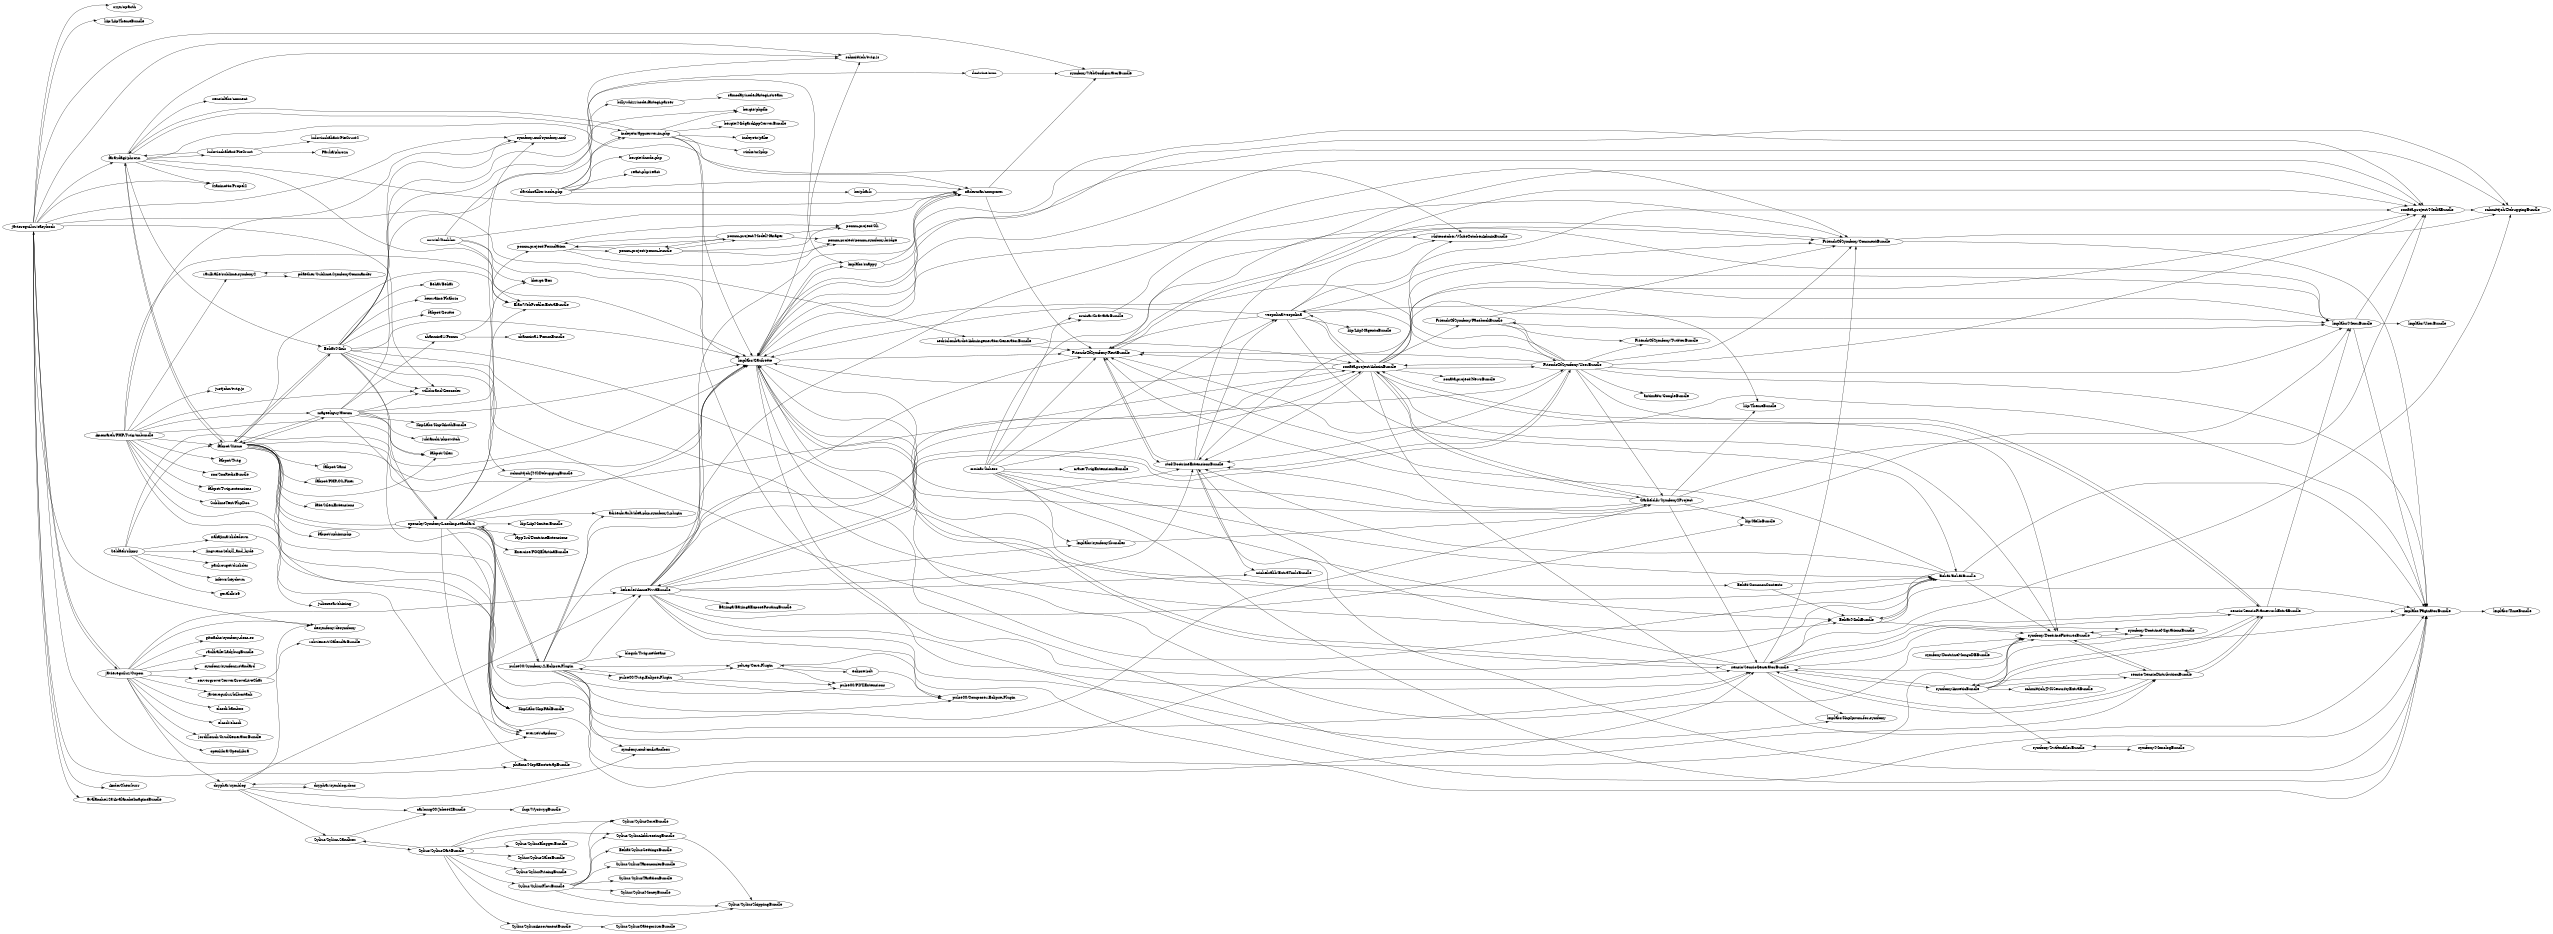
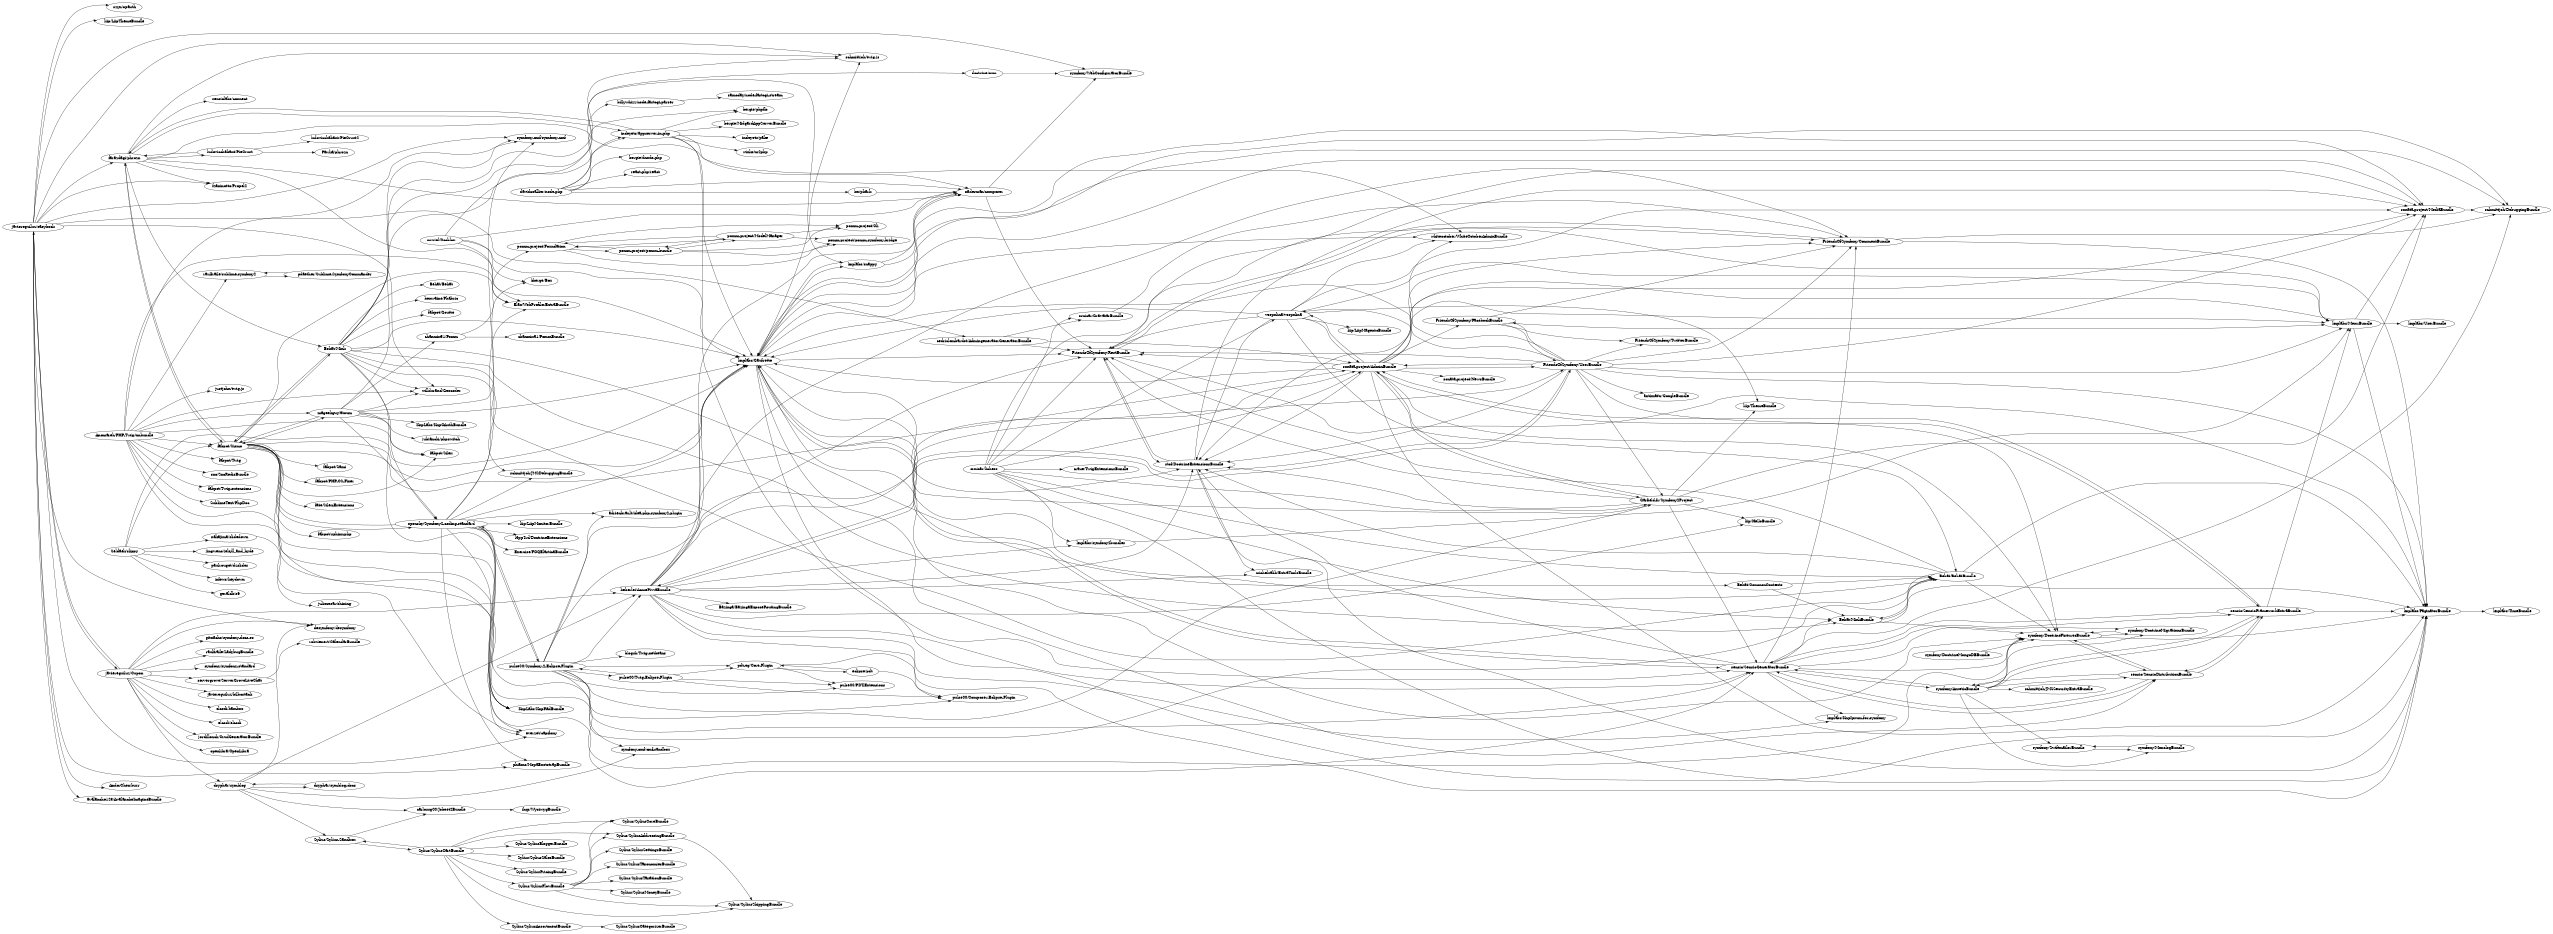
edge "stof/DoctrineExtensionsBundle" -> "vespolina/vespolina": reversed
edge "symfony/AsseticBundle" -> "symfony/MonologBundle": added
node "Behat/SyliusSettingsBundle": label "Behat/SyliusSettingsBundle" -> "Sylius/SyliusSettingsBundle"
